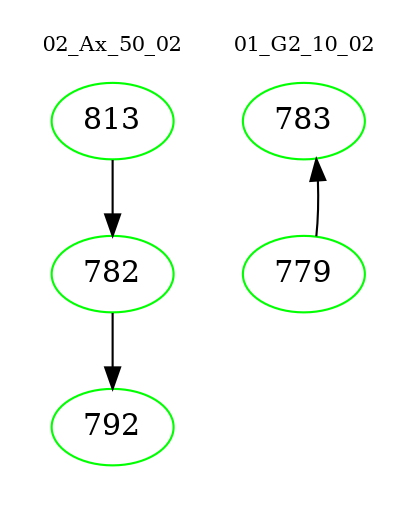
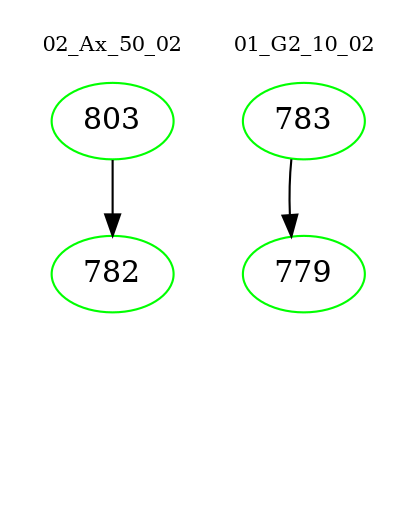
node "813": label "813" -> "803"
edge "779" -> "783": reversed
node "792": removed
